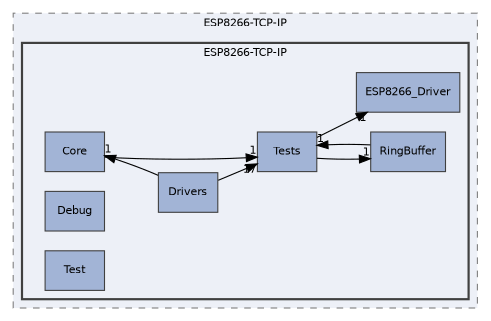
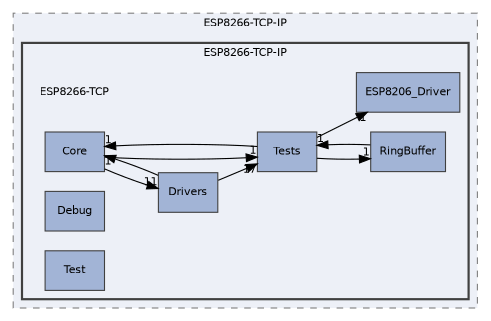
node "ESP8266-TCP": added
node "ESP8266_Driver": label "ESP8266_Driver" -> "ESP8206_Driver"
edge "Tests" -> "Core": added
edge "Core" -> "Drivers": added
